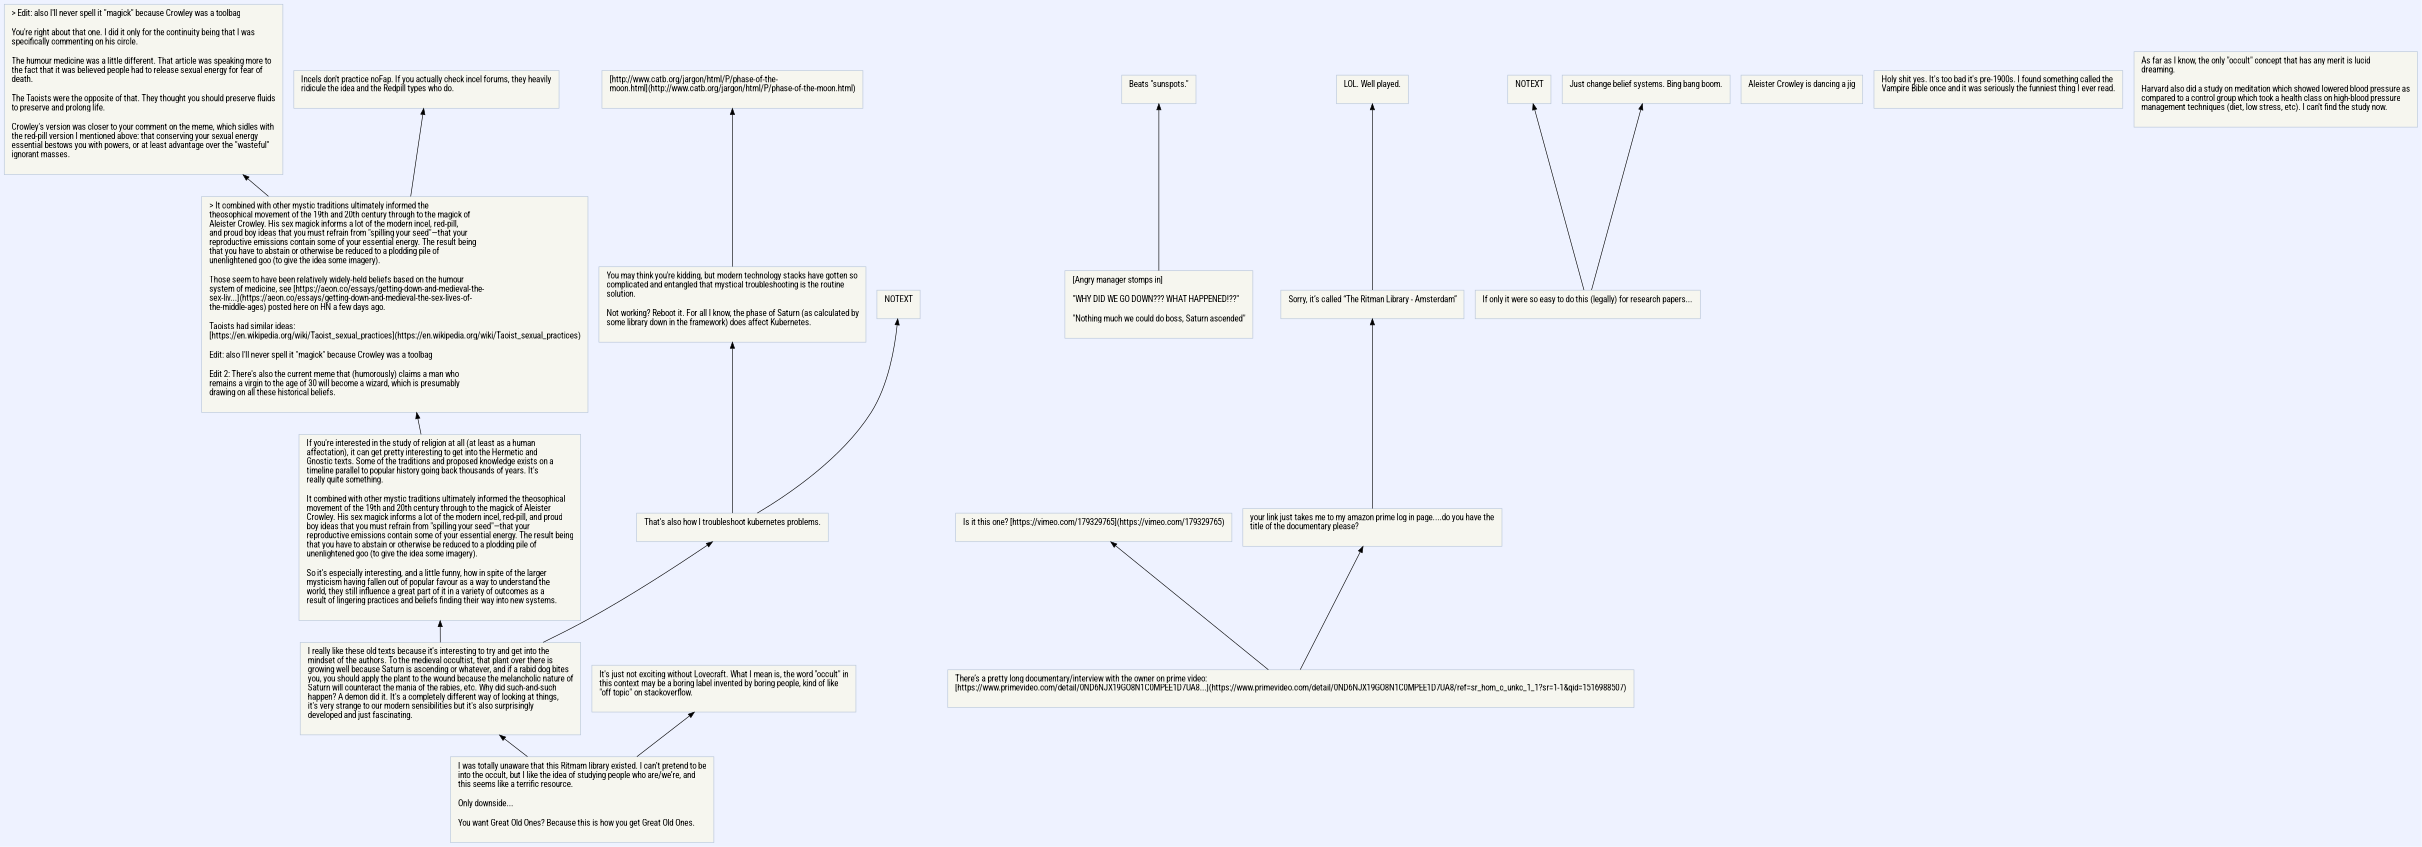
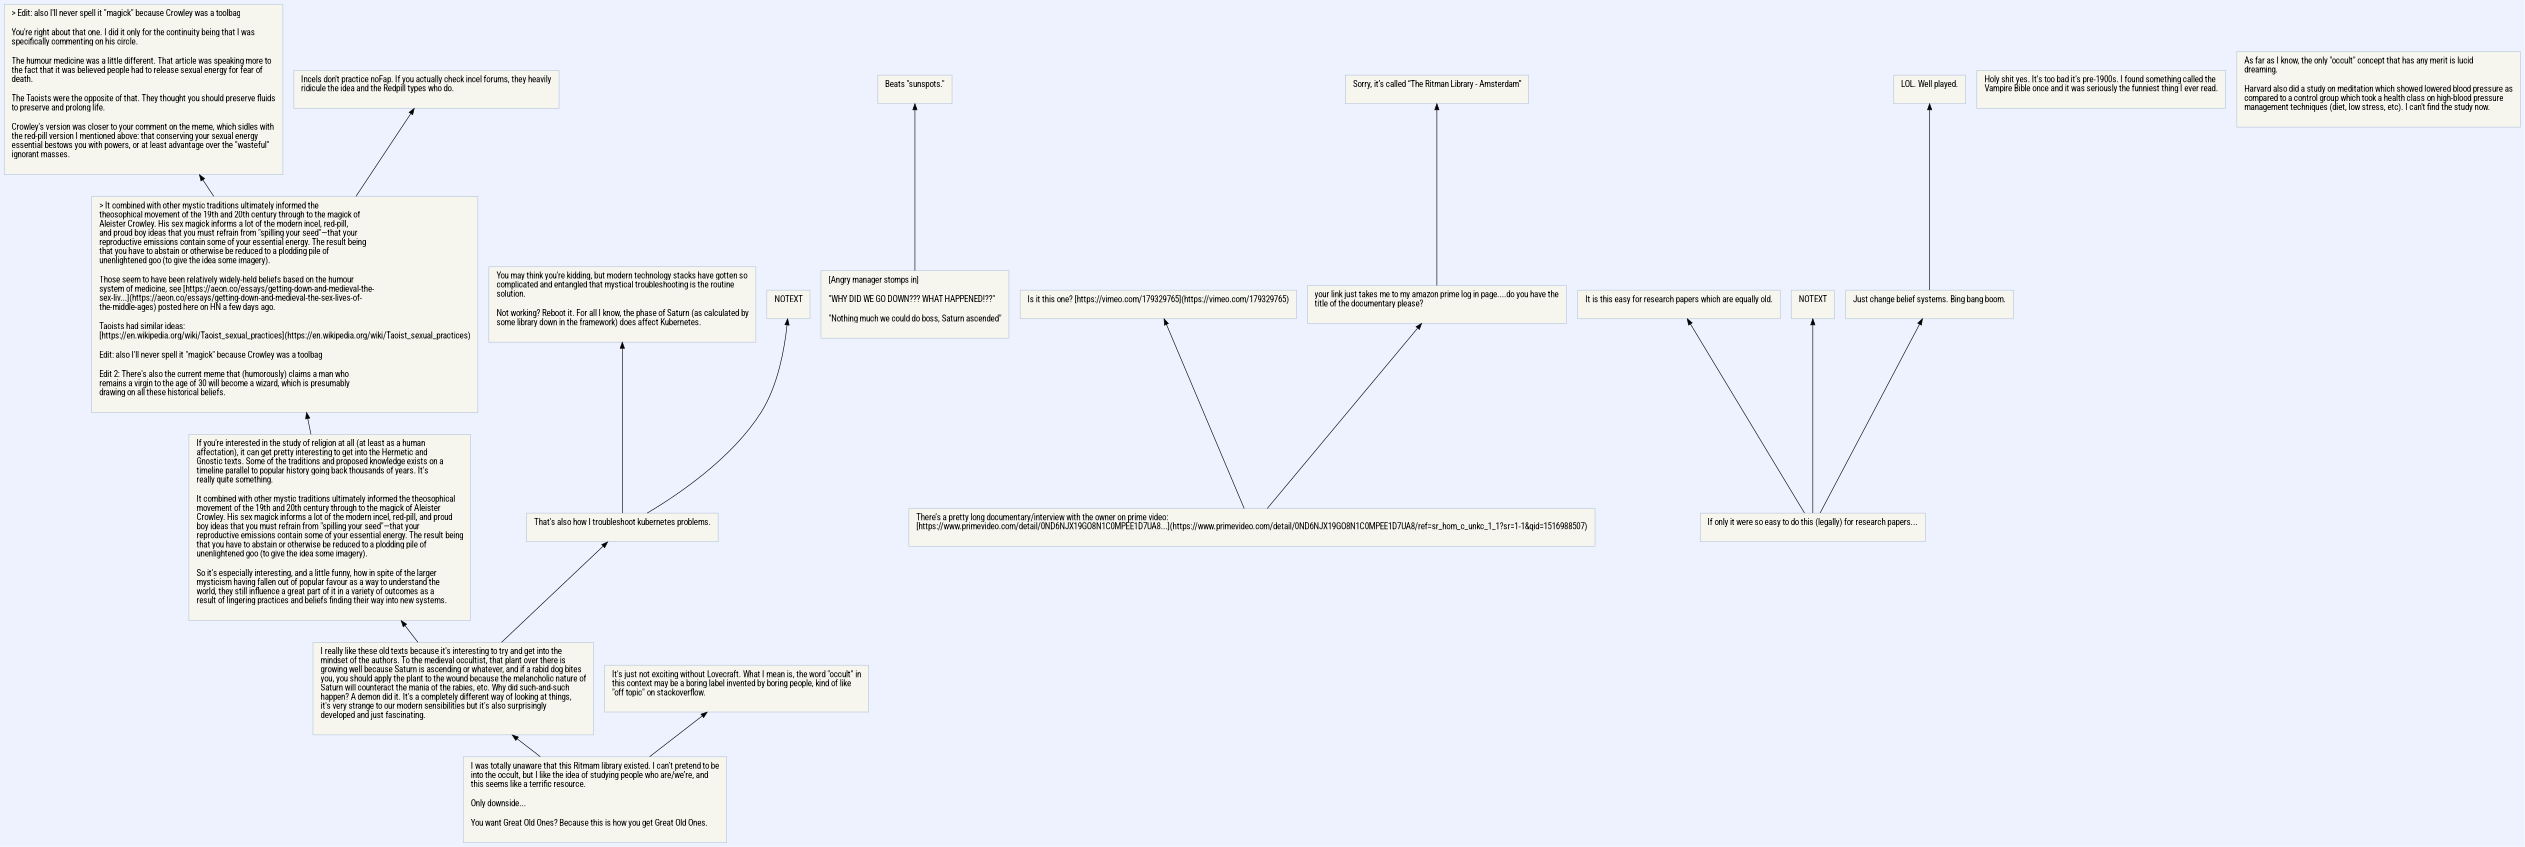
node "[http://www.catb.org/jargon/html/P/phase-of-the-": removed
node "Aleister Crowley is dancing a jig": removed
edge "Sorry, it’s called “The Ritman Library - Amsterdam”" -> "LOL. Well played.": now "Just change belief systems. Bing bang boom." -> "LOL. Well played."
node "It is this easy for research papers which are equally old.": added
